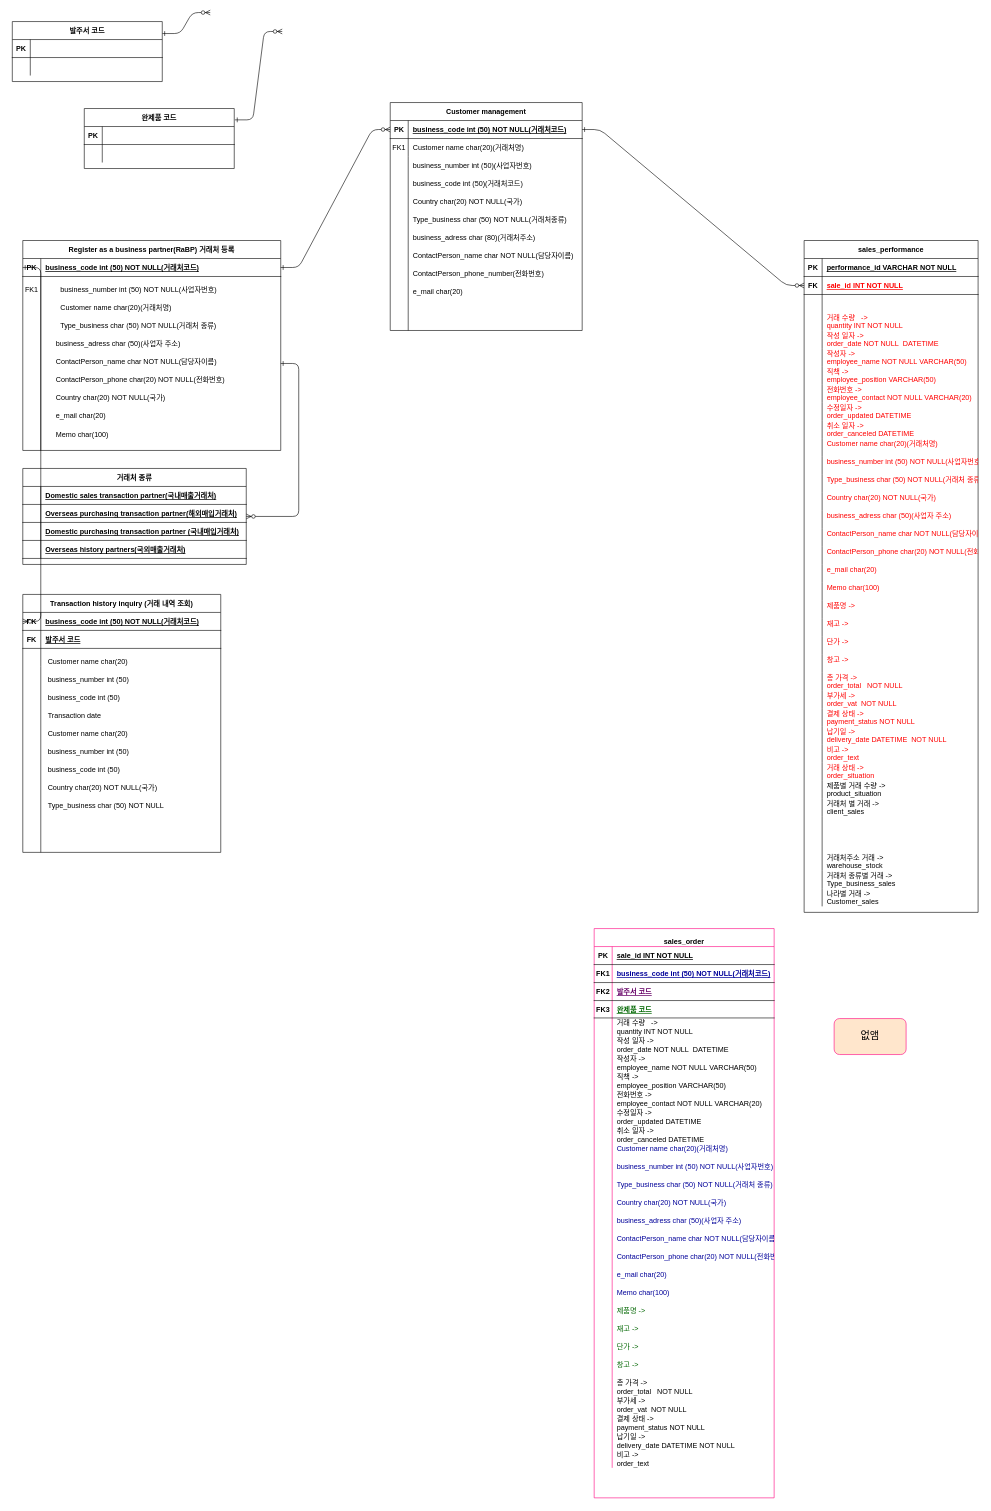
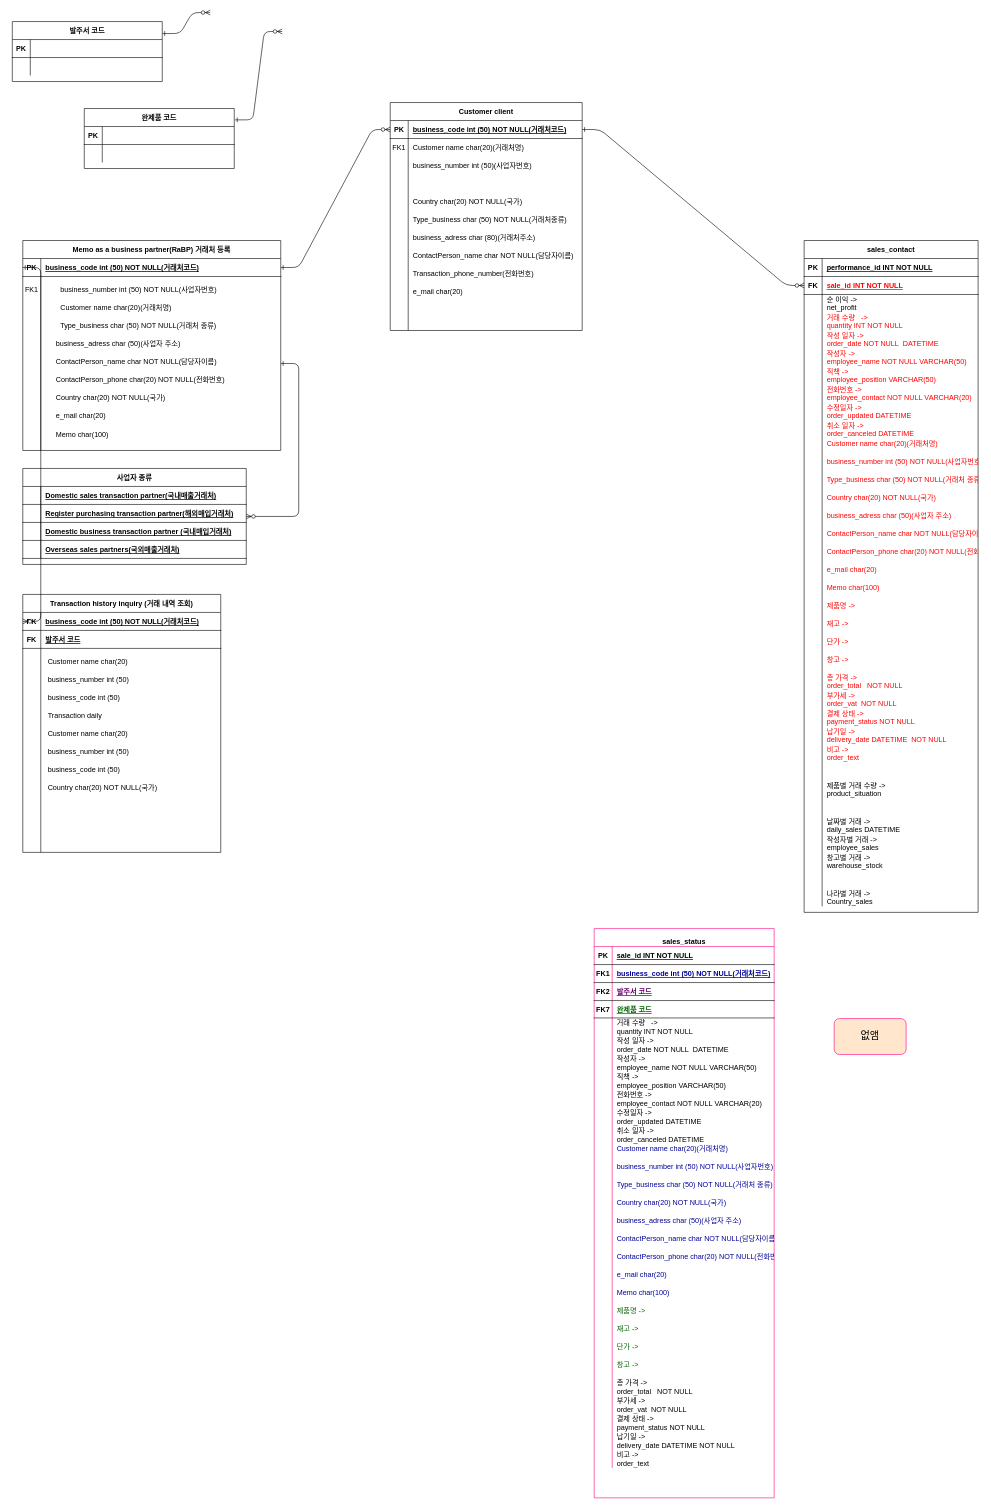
node "Customer management": label "Customer management" -> "Customer client"
node "business_code int (50)(거래처코드)": removed
node "Register as a business partner(RaBP) 거래처 등록": label "Register as a business partner(RaBP) 거래처 등록" -> "Memo as a business partner(RaBP) 거래처 등록"
node "sales_performance": label "sales_performance" -> "sales_contact"
node "performance_id VARCHAR NOT NULL": label "performance_id VARCHAR NOT NULL" -> "performance_id INT NOT NULL"
node "ContactPerson_phone_number(전화번호)": label "ContactPerson_phone_number(전화번호)" -> "Transaction_phone_number(전화번호)"
node "순 이익 -> net_profit": added
node "거래처 종류": label "거래처 종류" -> "사업자 종류"
node "Overseas purchasing transaction partner(해외매입거래처)": label "Overseas purchasing transaction partner(해외매입거래처)" -> "Register purchasing transaction partner(해외매입거래처)"
node "Domestic purchasing transaction partner (국내매입거래처)": label "Domestic purchasing transaction partner (국내매입거래처)" -> "Domestic business transaction partner (국내매입거래처)"
node "Overseas history partners(국외매출거래처)": label "Overseas history partners(국외매출거래처)" -> "Overseas sales partners(국외매출거래처)"
node "Transaction date": label "Transaction date" -> "Transaction daily"
node "거래 상태 -> order_situation": removed
node "Type_business char (50) NOT NULL": removed
node "거래처 별 거래 -> client_sales": removed
node "날짜별 거래 -> daily_sales DATETIME": added
node "작성자별 거래 -> employee_sales": added
node "거래처주소 거래 -> warehouse_stock": label "거래처주소 거래 -> warehouse_stock" -> "창고별 거래 -> warehouse_stock"
node "거래처 종류별 거래 -> Type_business_sales": removed
node "나라별 거래 -> Customer_sales": label "나라별 거래 -> Customer_sales" -> "나라별 거래 -> Country_sales"
node "sales_order": label "sales_order" -> "sales_status"
node "FK3": label "FK3" -> "FK7"
